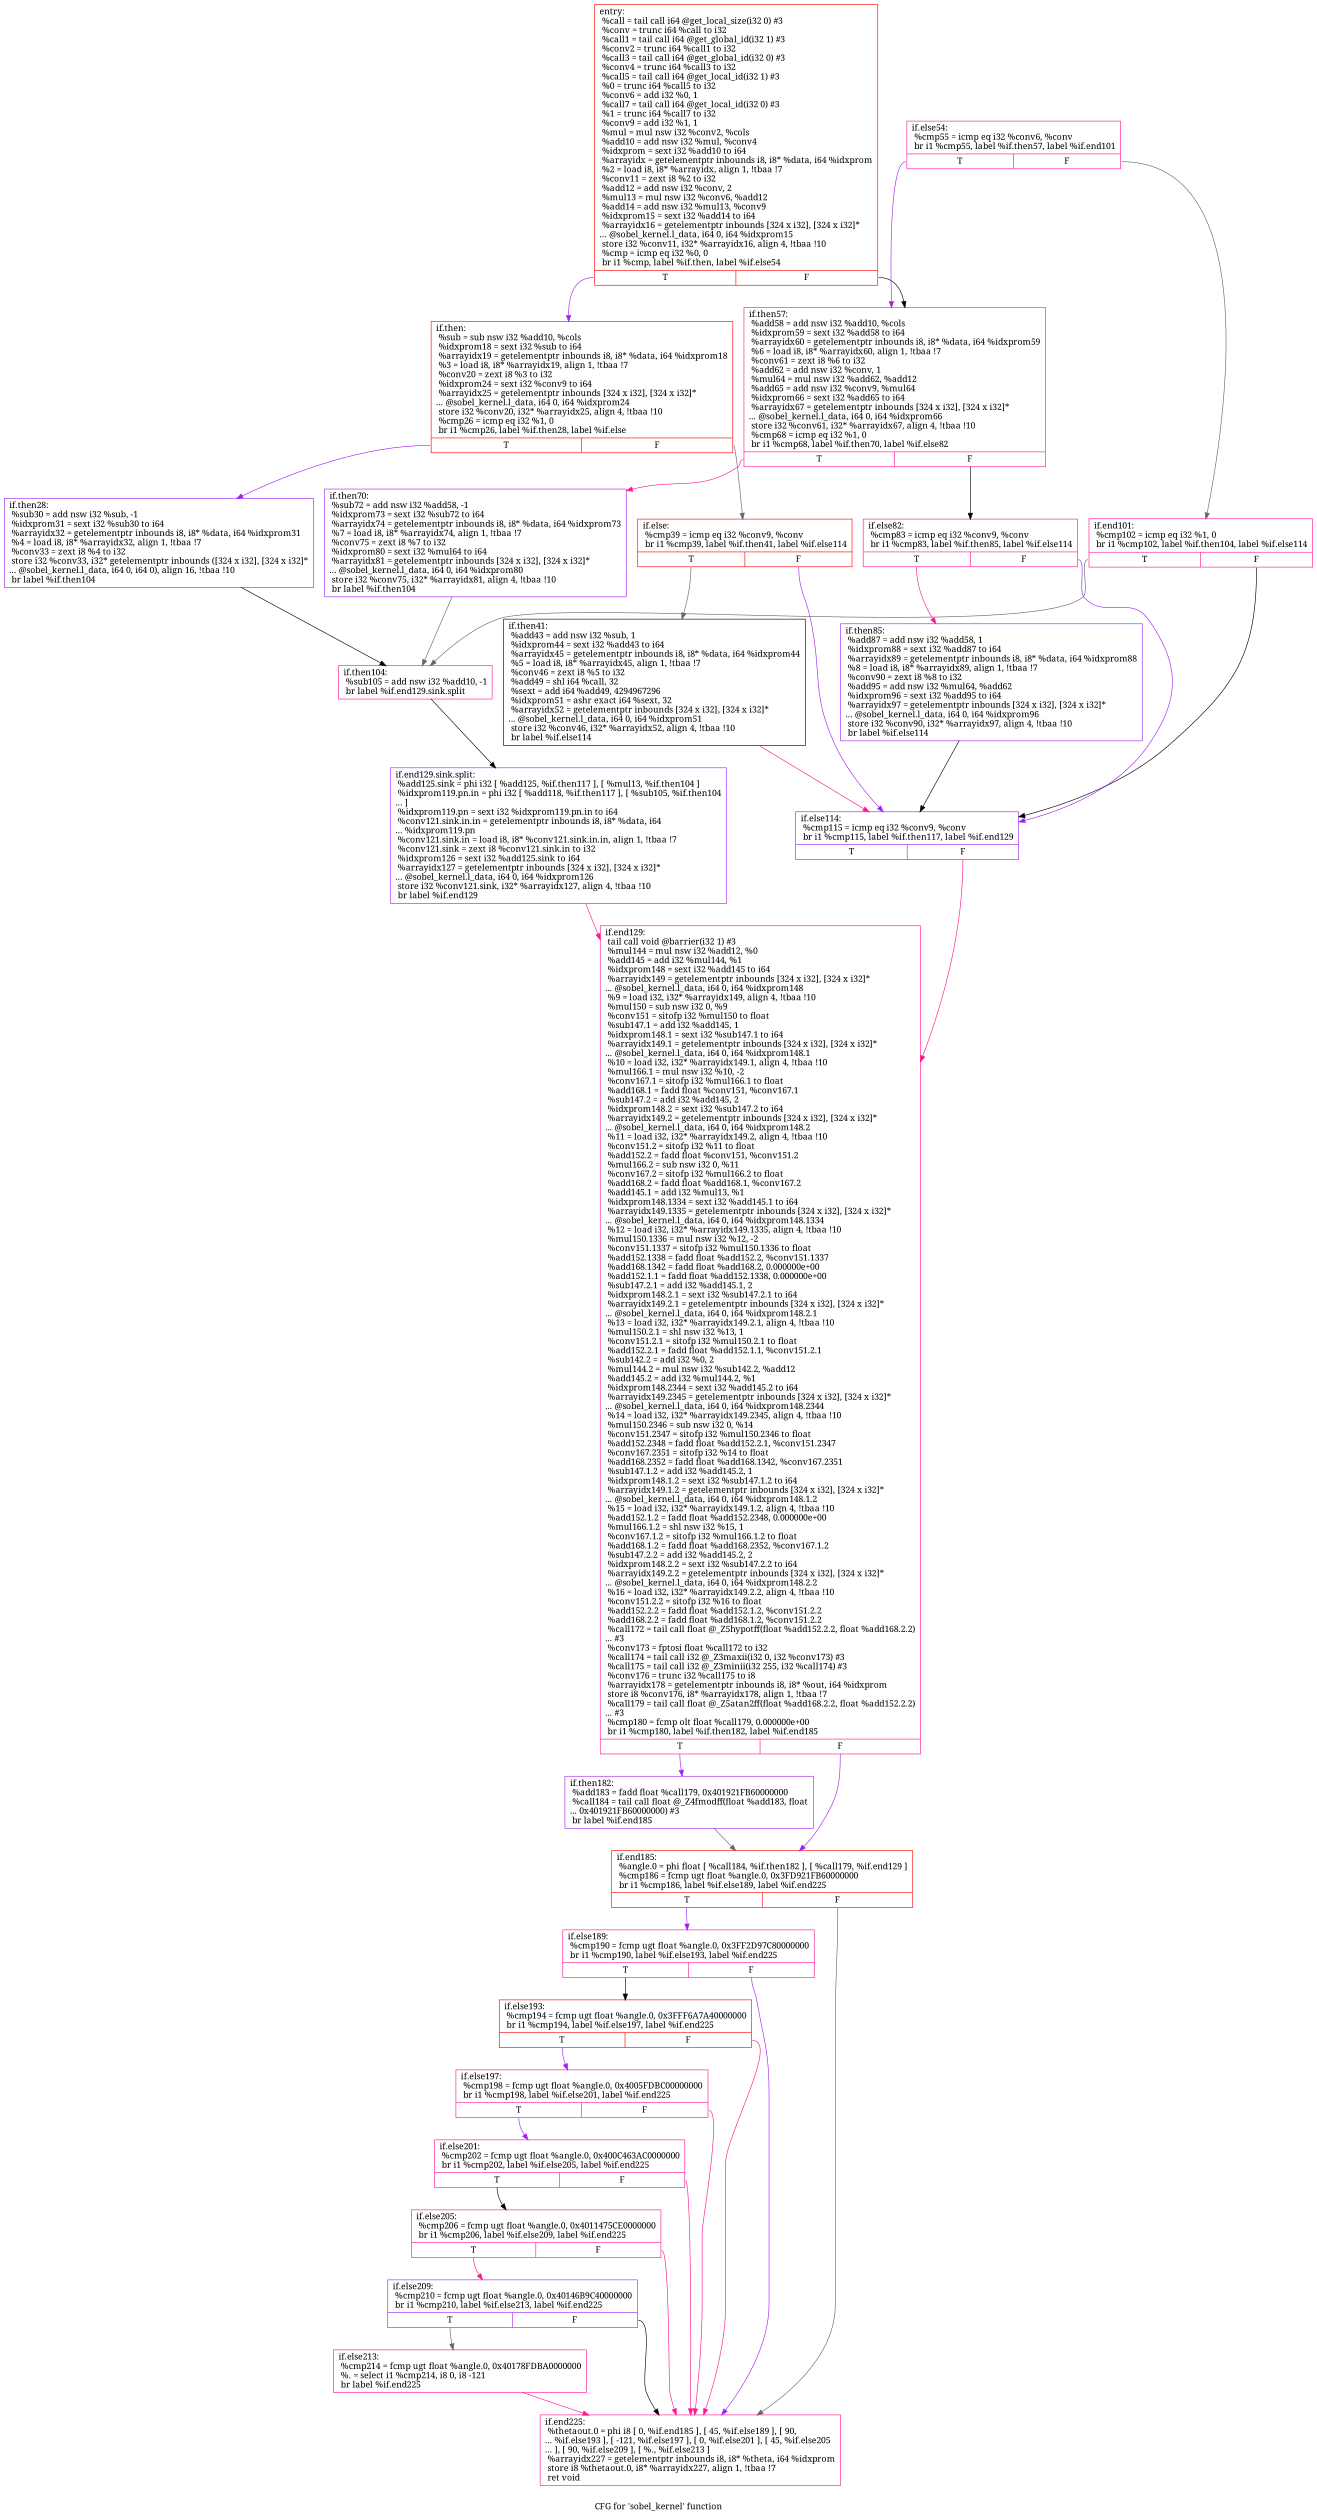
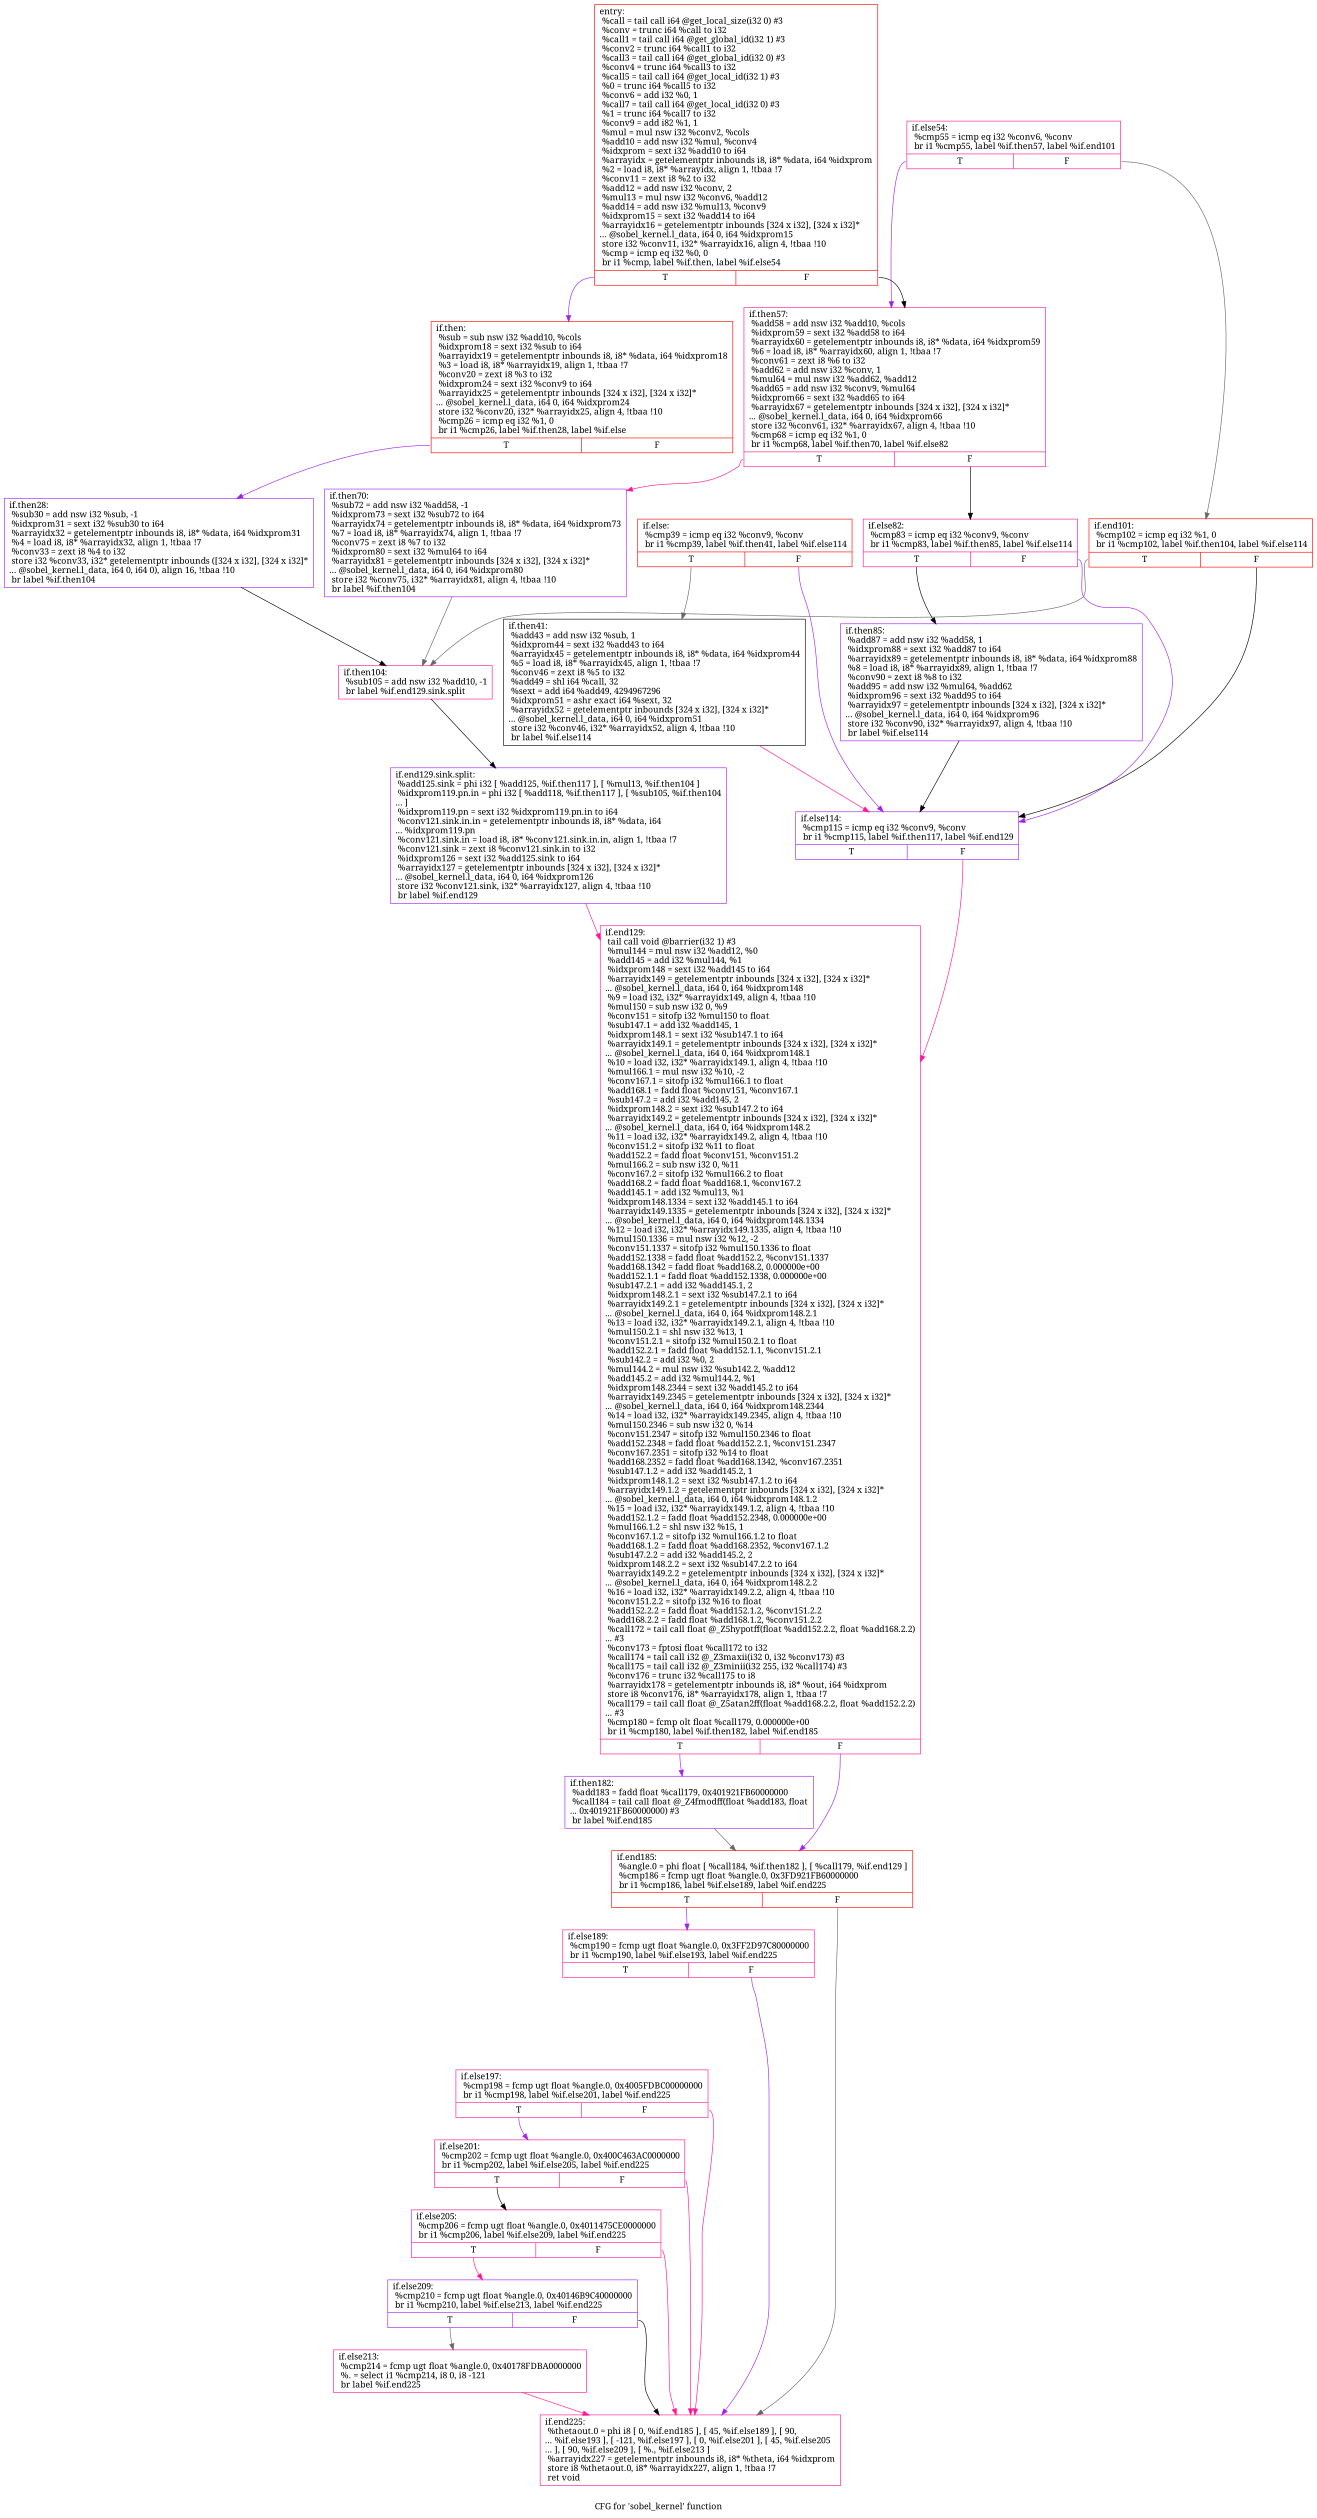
node "entry:": text "%conv9 = add i32 %1, 1" -> "%conv9 = add i82 %1, 1"
edge "if.then:" -> "if.else:": removed
node "if.end101:": color deeppink -> red
edge "if.else82:" -> "if.then85:": color deeppink -> black
node "if.else193:": removed
